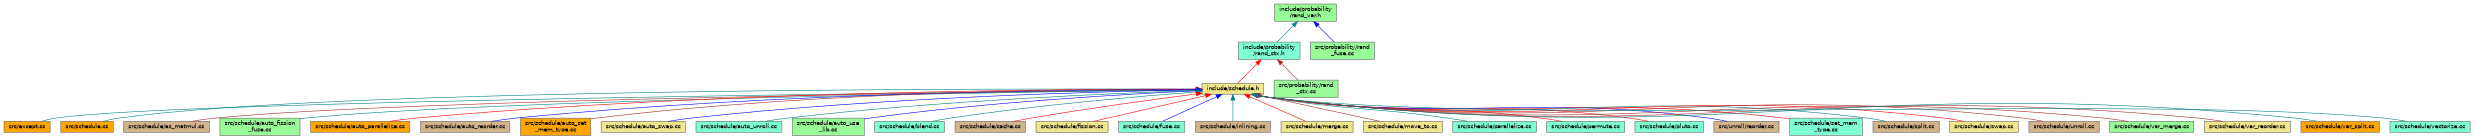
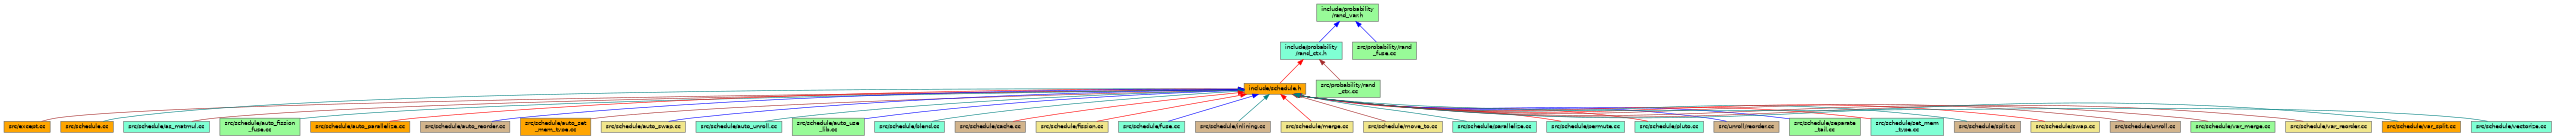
edge "include/probability /rand_ctx.h" -> "include/probability /rand_var.h": color teal -> blue
node "include/schedule.h": fillcolor khaki -> orange
edge "src/except.cc" -> "include/schedule.h": color teal -> brown
node "src/schedule/as_matmul.cc": fillcolor tan -> aquamarine
node "src/schedule/separate _tail.cc": added
